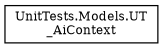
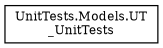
node "UnitTests.Models.UT _AiContext": label "UnitTests.Models.UT _AiContext" -> "UnitTests.Models.UT _UnitTests"
